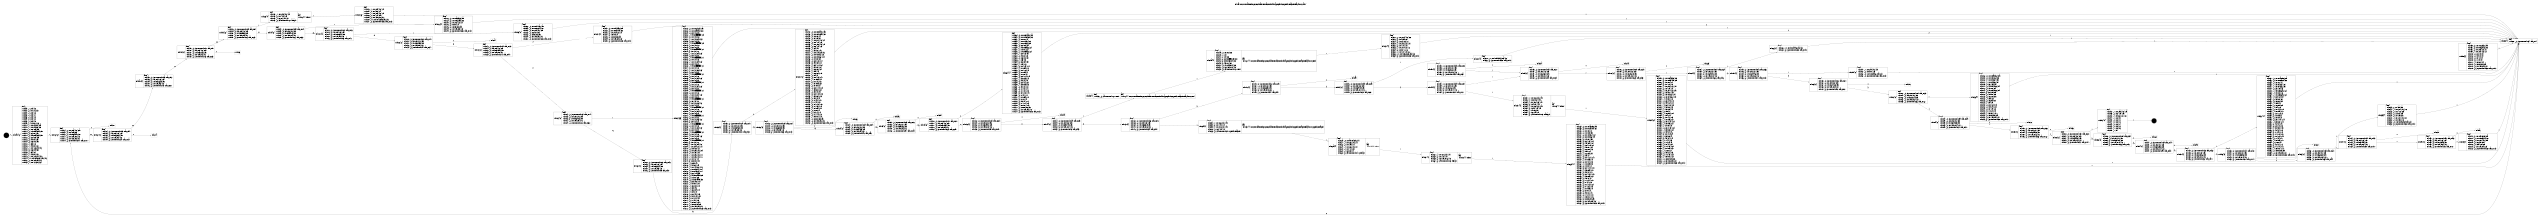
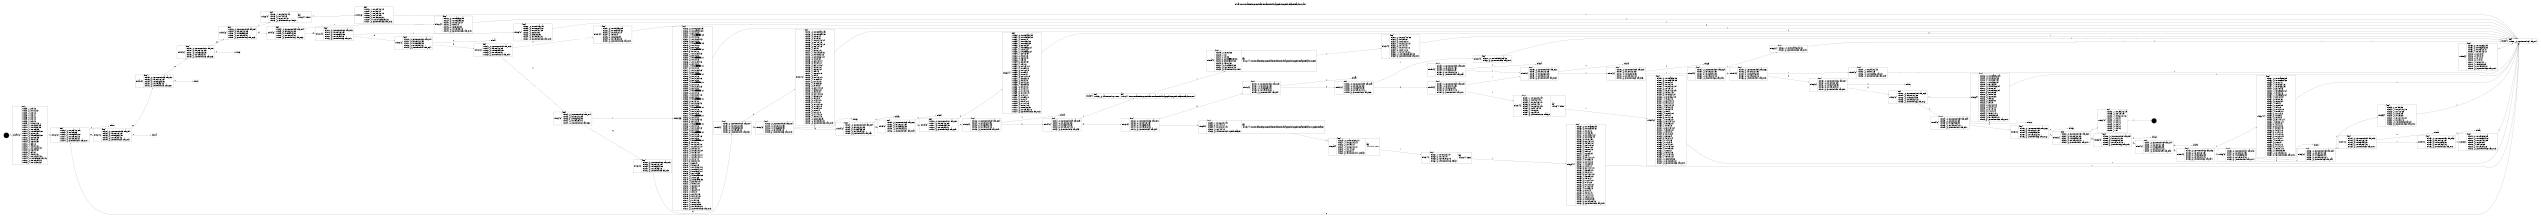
node "0x4027d2": added
